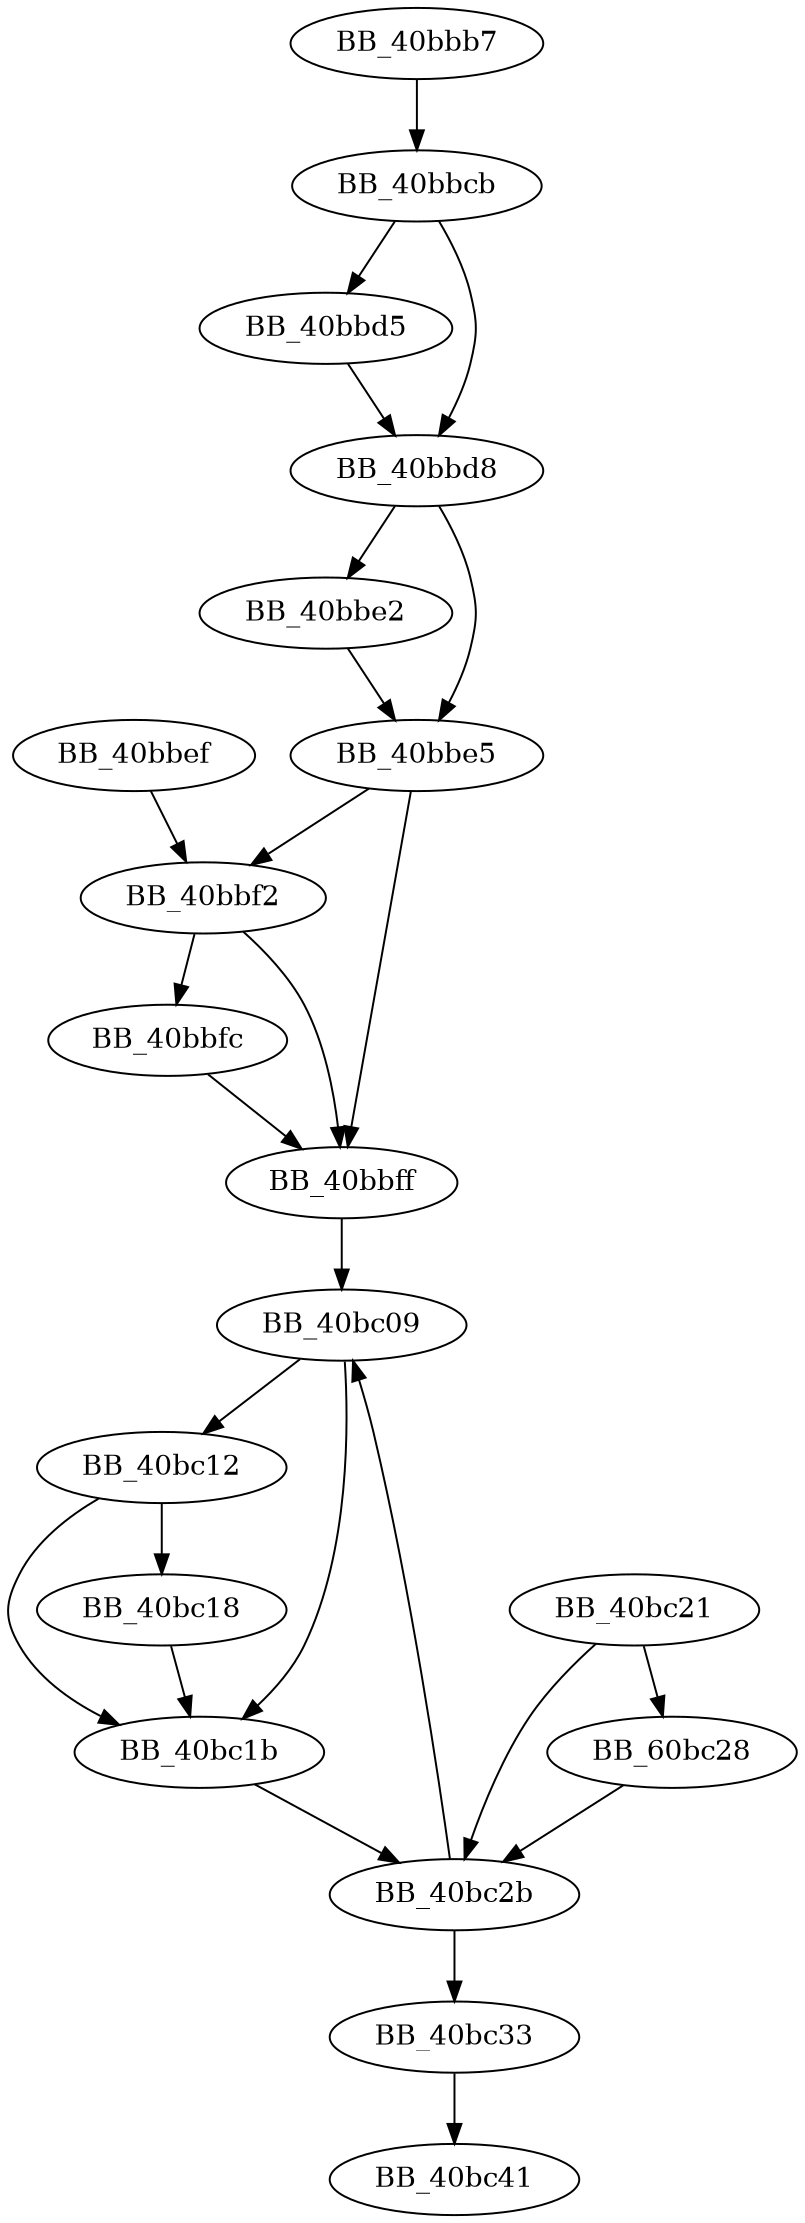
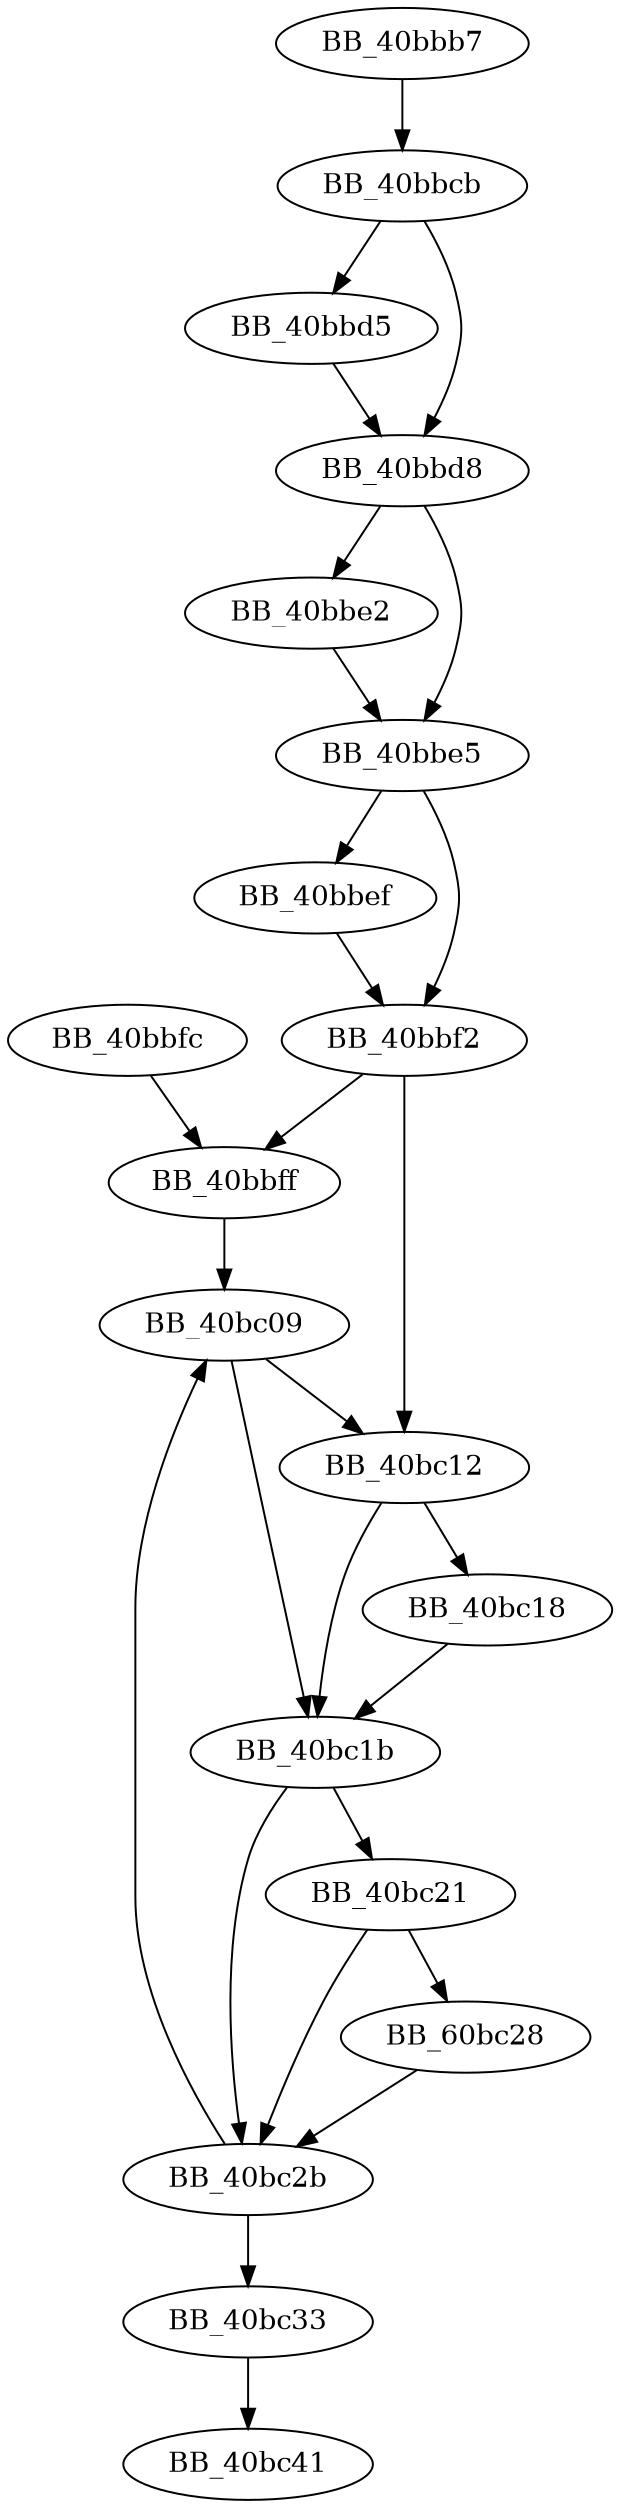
edge "BB_40bbe5" -> "BB_40bbff": now "BB_40bbe5" -> "BB_40bbef"
edge "BB_40bbf2" -> "BB_40bbfc": now "BB_40bbf2" -> "BB_40bc12"
edge "BB_40bc1b" -> "BB_40bc21": added
